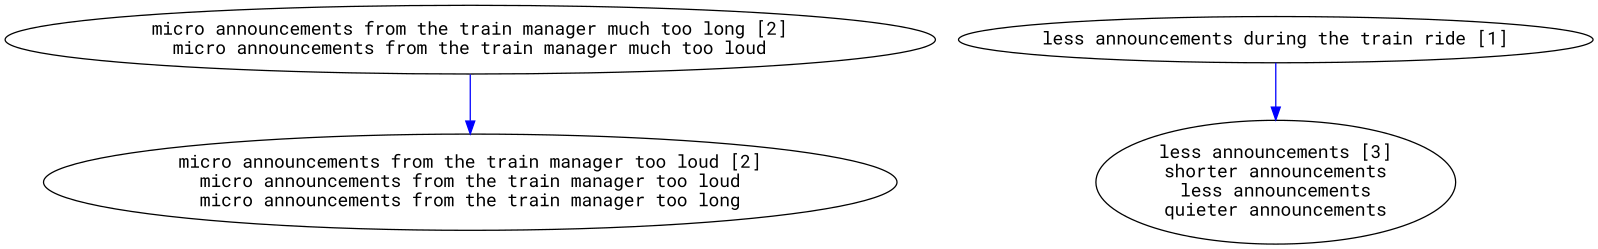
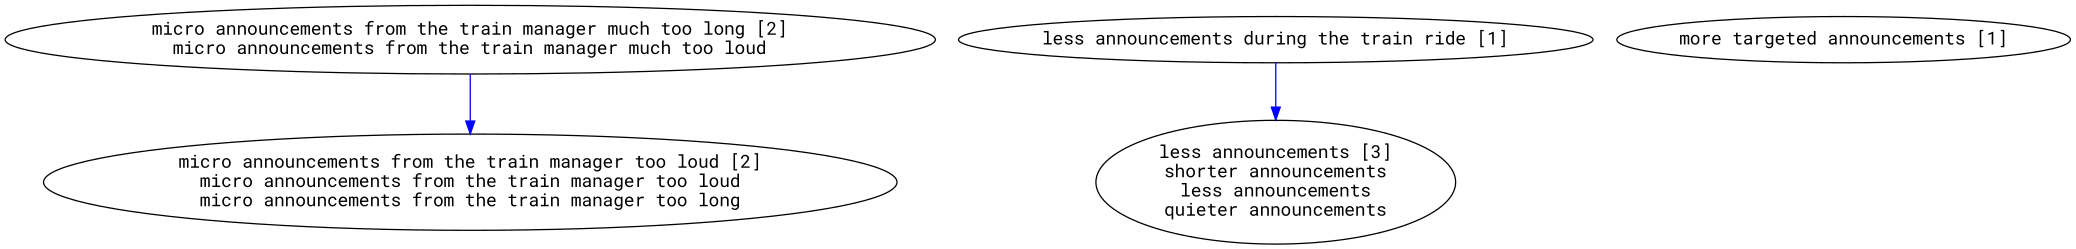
node "more targeted announcements [1]": added
